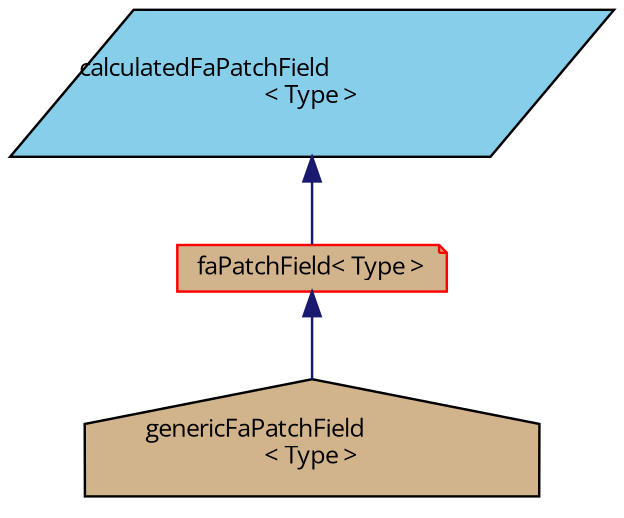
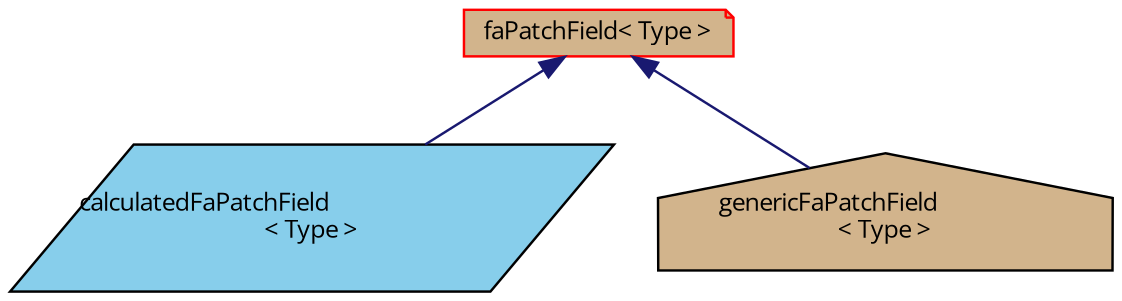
edge "faPatchField< Type >" -> "calculatedFaPatchField < Type >": reversed
